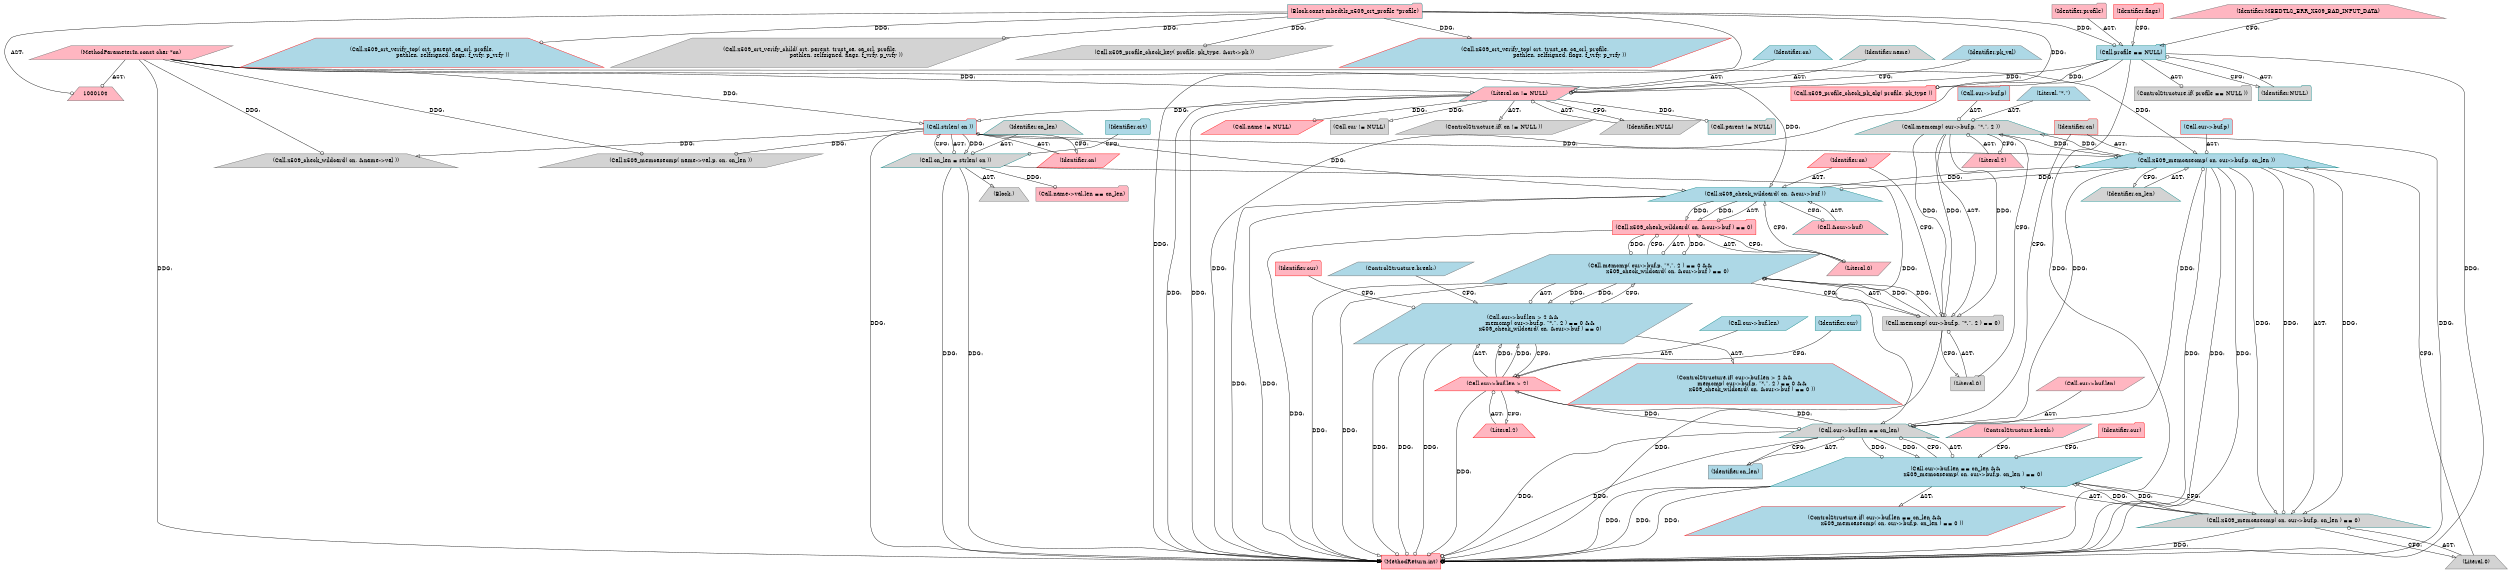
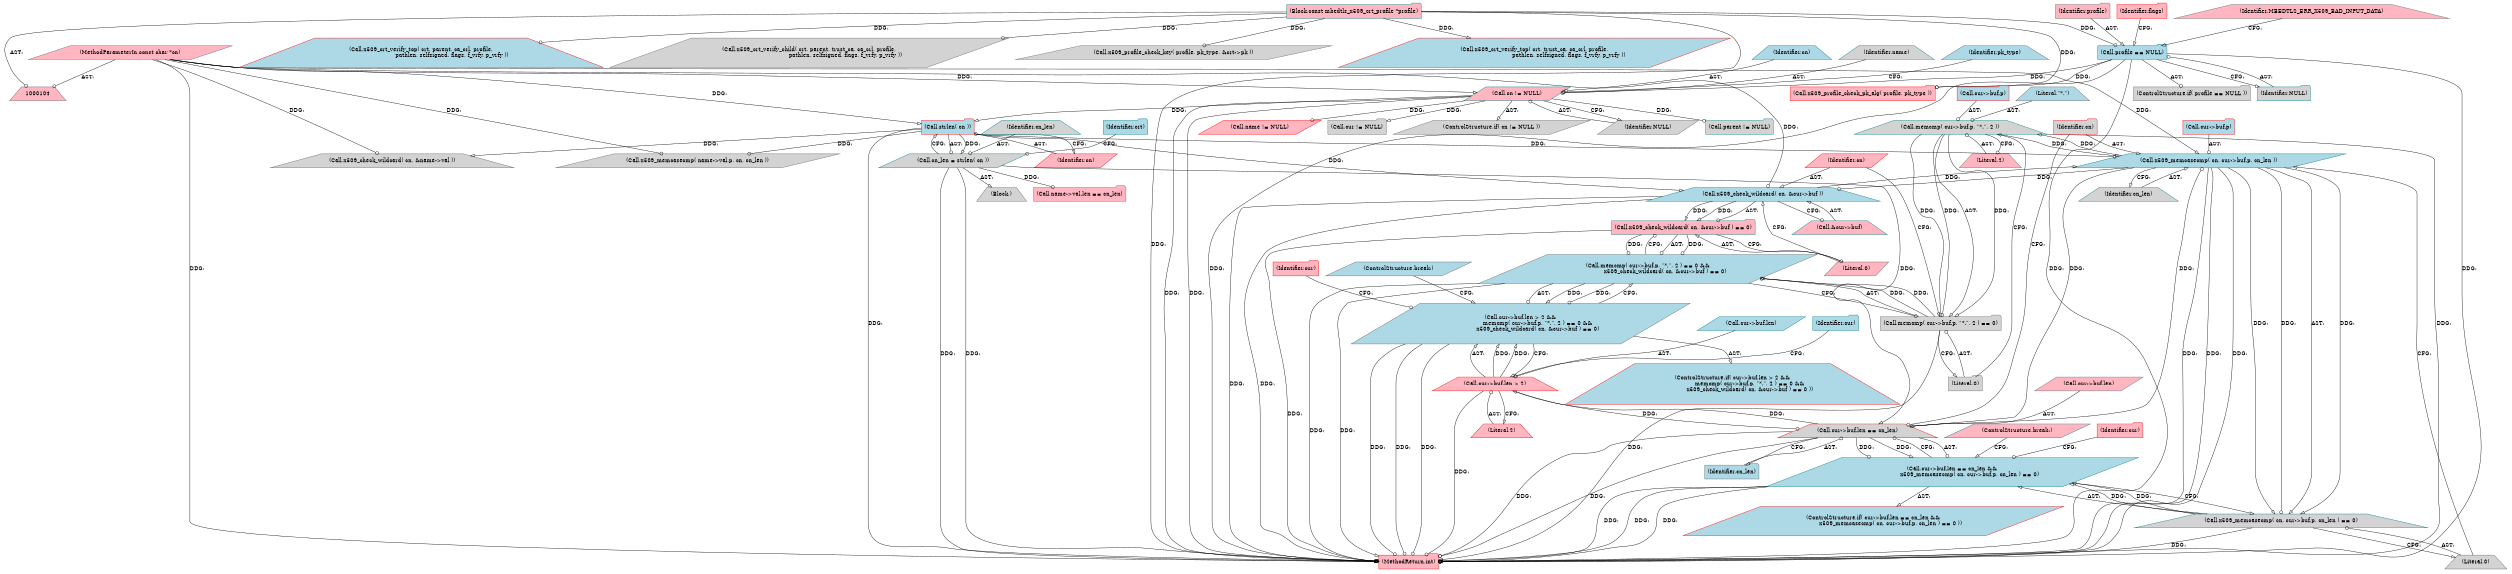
node "(Identifier,pk_val)": label "(Identifier,pk_val)" -> "(Identifier,pk_type)"
edge "(MethodParameterIn,const char *cn)" -> "(Call,x509_check_wildcard( cn, &cur->buf ))": arrowhead onormal -> odot
node "(Literal,cn != NULL)": label "(Literal,cn != NULL)" -> "(Call,cn != NULL)"
node "(Call,x509_memcasecmp( cn, cur->buf.p, cn_len ))": shape trapezium -> parallelogram
node "(Call,x509_check_wildcard( cn, &cur->buf ) == 0)": color red -> teal
node "(Call,cur->buf.len == cn_len)": color teal -> red
